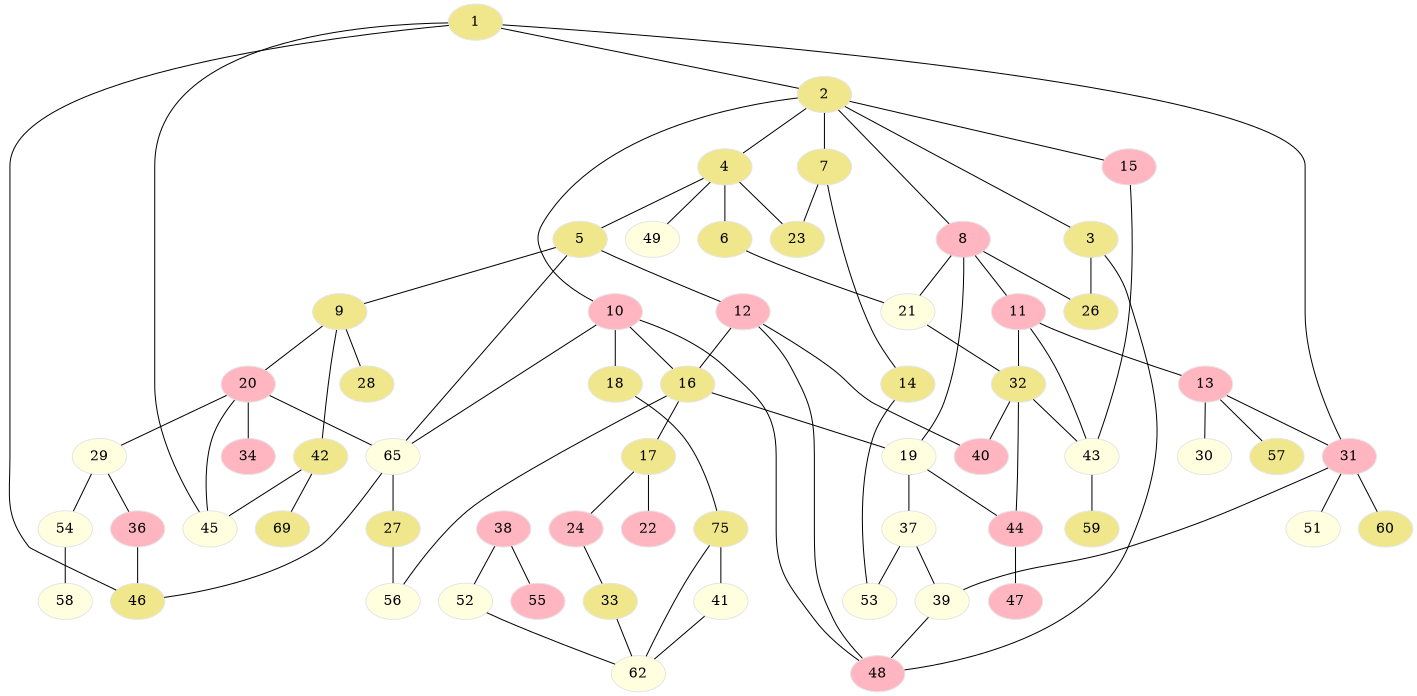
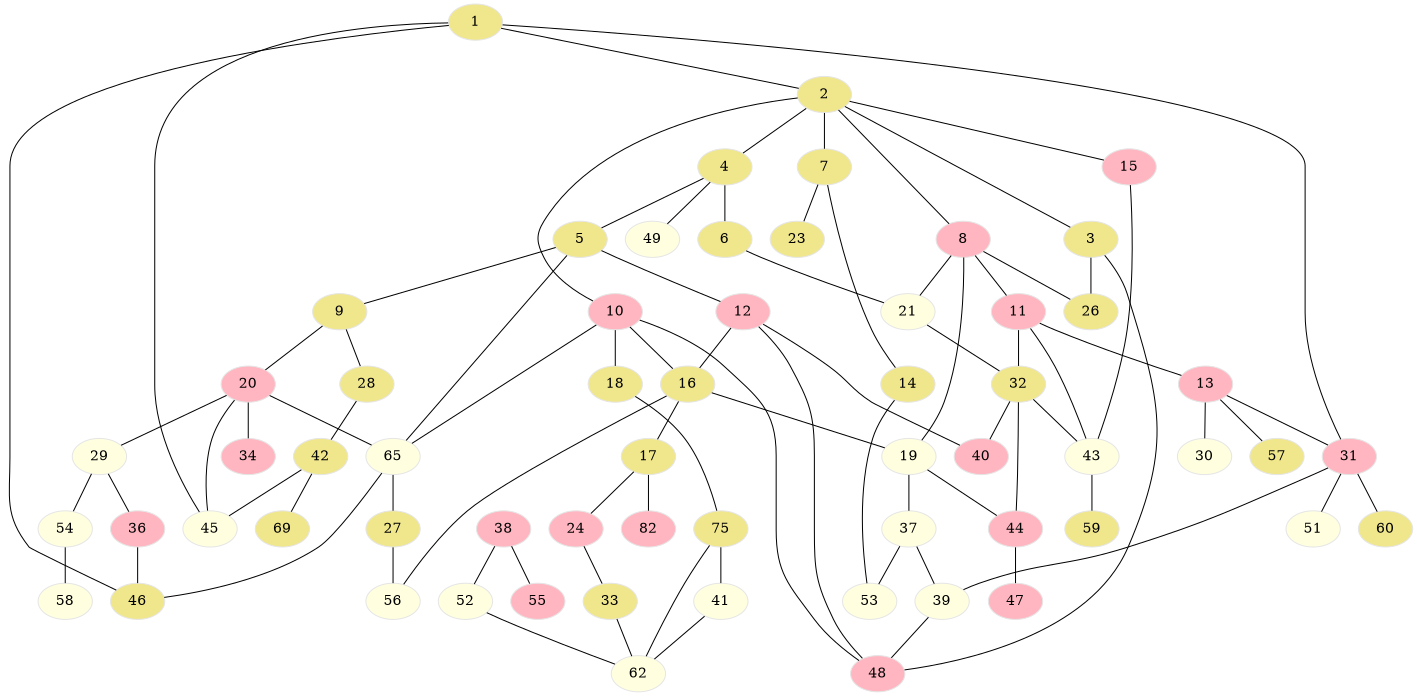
edge "4" -- "23": removed
edge "9" -- "42": now "28" -- "42"
node "22": label "22" -> "82"
